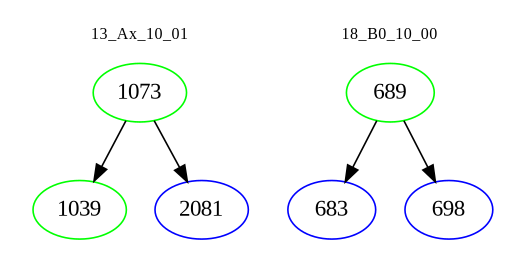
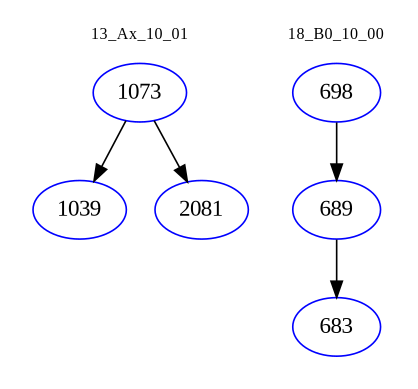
node "1073": color green -> blue
node "689": color green -> blue
edge "689" -> "698": reversed
node "1039": color green -> blue
